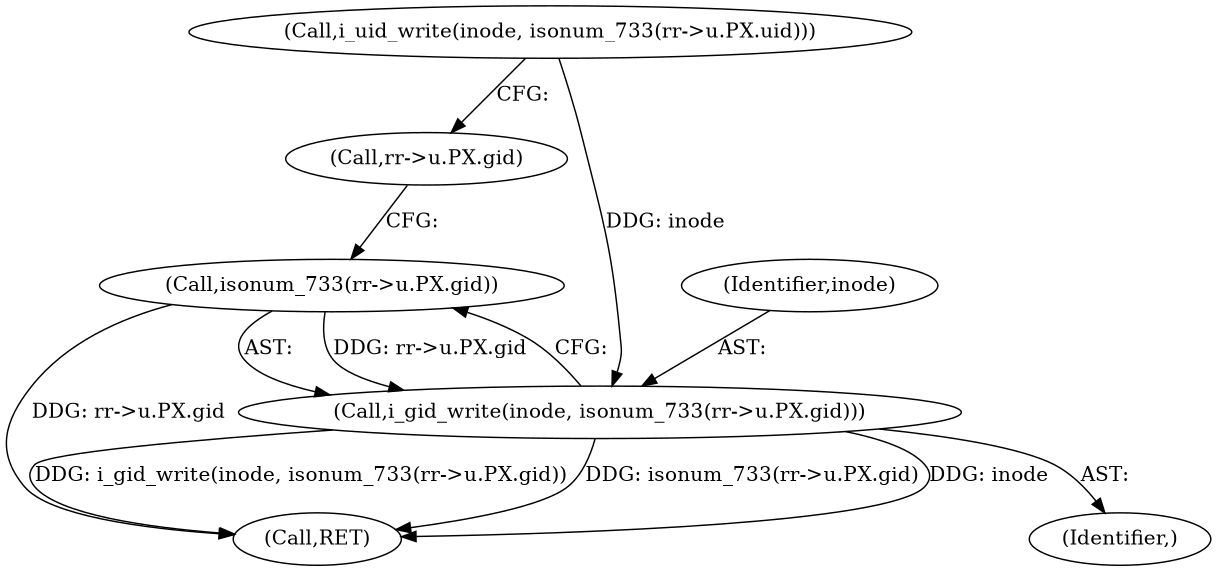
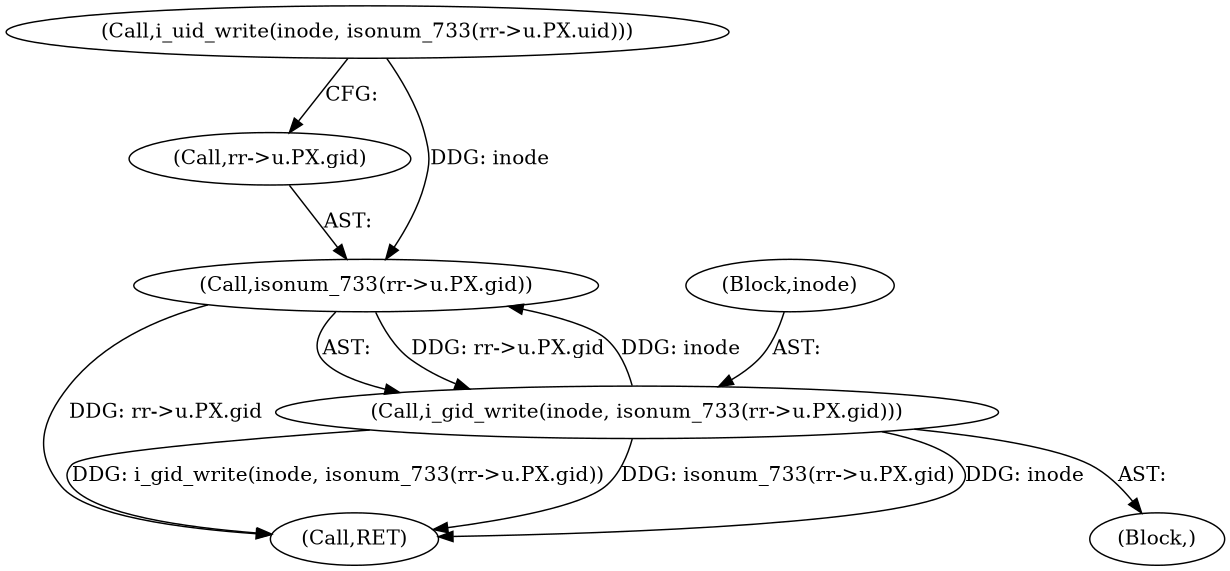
edge "(Call,i_uid_write(inode, isonum_733(rr->u.PX.uid)))" -> "(Call,i_gid_write(inode, isonum_733(rr->u.PX.gid)))": now "(Call,i_uid_write(inode, isonum_733(rr->u.PX.uid)))" -> "(Call,isonum_733(rr->u.PX.gid))"
edge "(Call,rr->u.PX.gid)" -> "(Call,isonum_733(rr->u.PX.gid))": label "CFG: " -> "AST: "
node "(Identifier,inode)": label "(Identifier,inode)" -> "(Block,inode)"
edge "(Call,i_gid_write(inode, isonum_733(rr->u.PX.gid)))" -> "(Call,isonum_733(rr->u.PX.gid))": label "CFG: " -> "DDG: inode"
node "(Identifier,)": label "(Identifier,)" -> "(Block,)"
